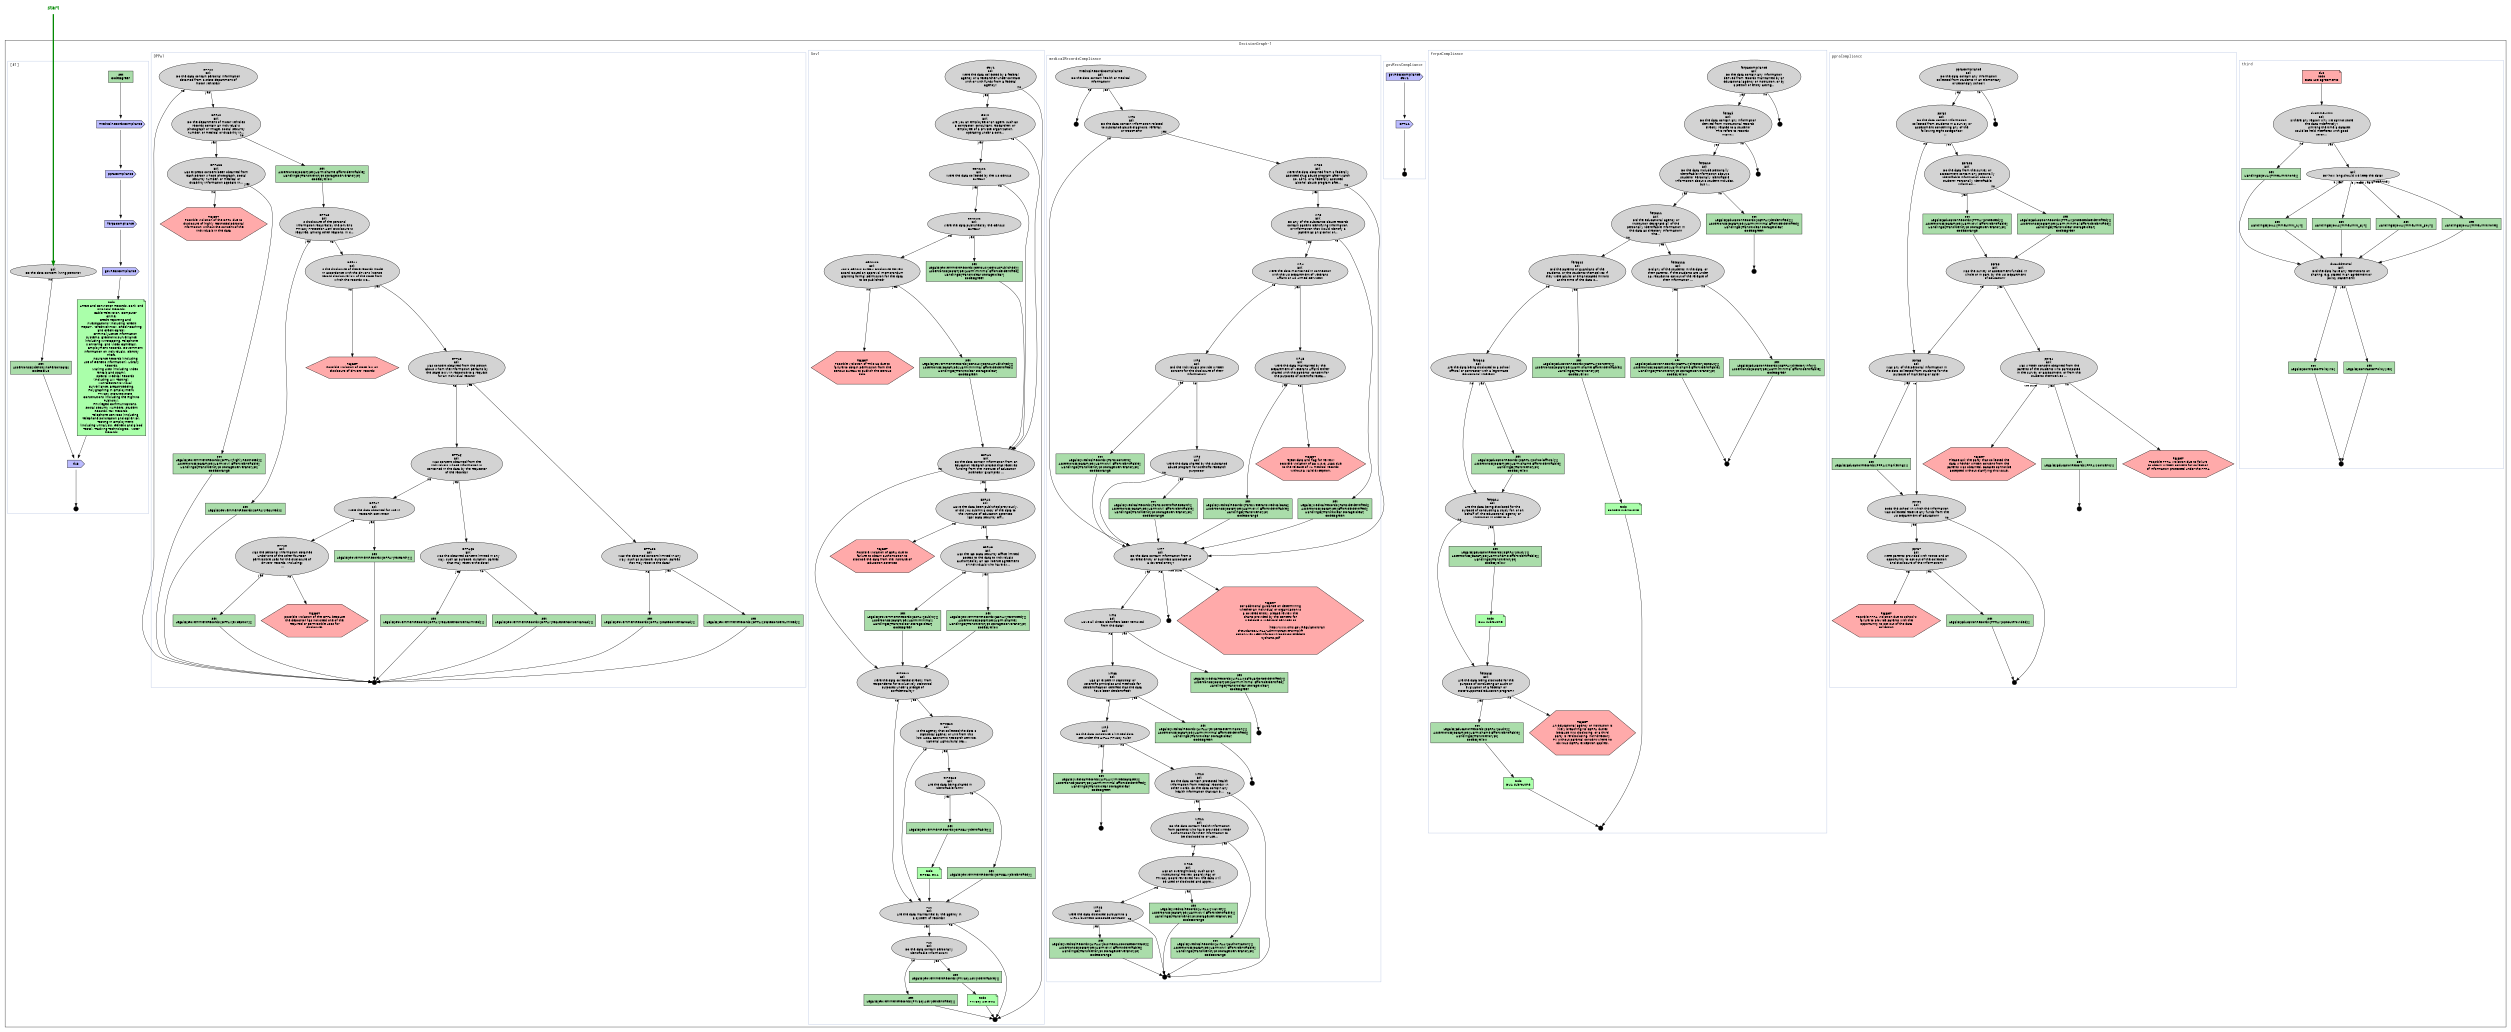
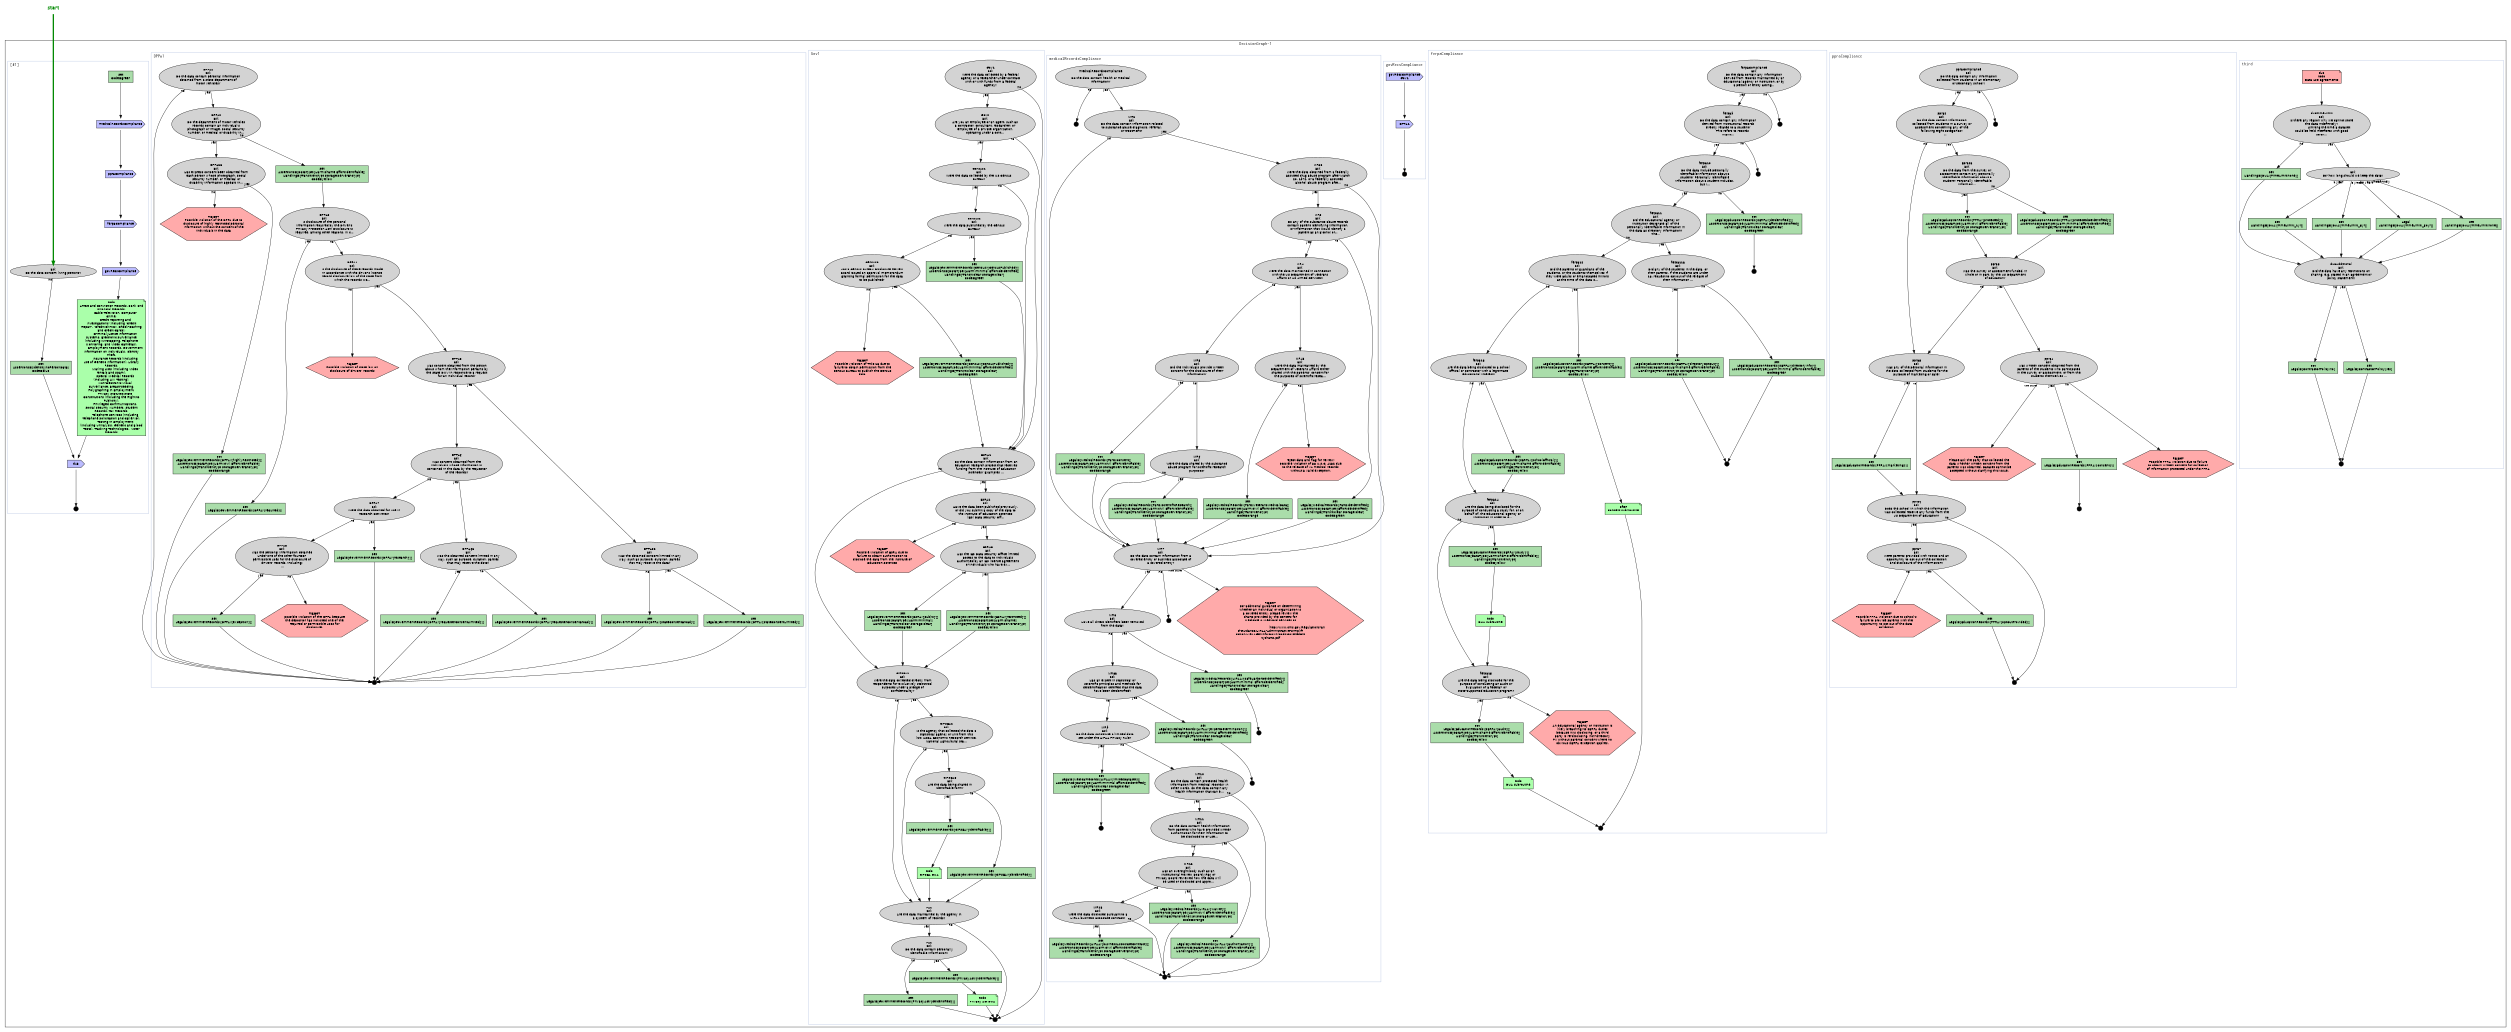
node "Set Handling=[DUA:[TimeLimit:_50yr]]": label "Set Handling=[DUA:[TimeLimit:_50yr]]" -> "Legal Handling=[DUA:[TimeLimit:_50yr]]"
node "todo Consent sub-routine": label "todo Consent sub-routine" -> "after Consent sub-routine"
